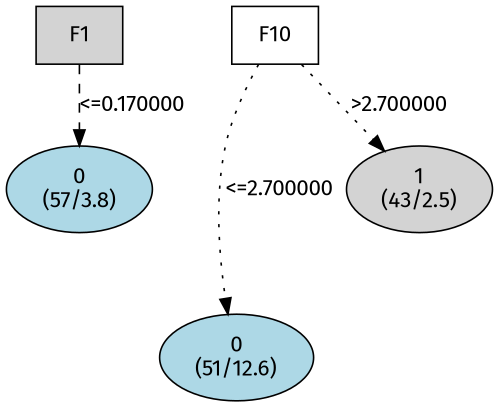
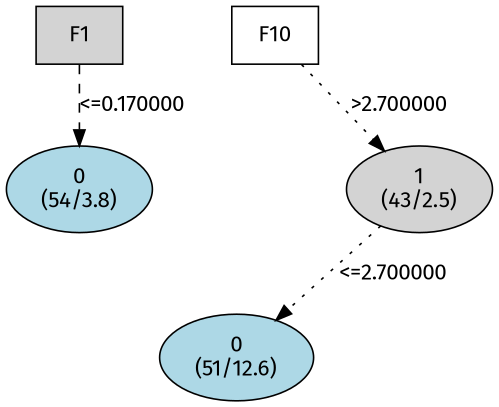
edge "F10" -> "0 (51/12.6)": now "1 (43/2.5)" -> "0 (51/12.6)"
node "0 (57/3.8)": label "0 (57/3.8)" -> "0 (54/3.8)"
